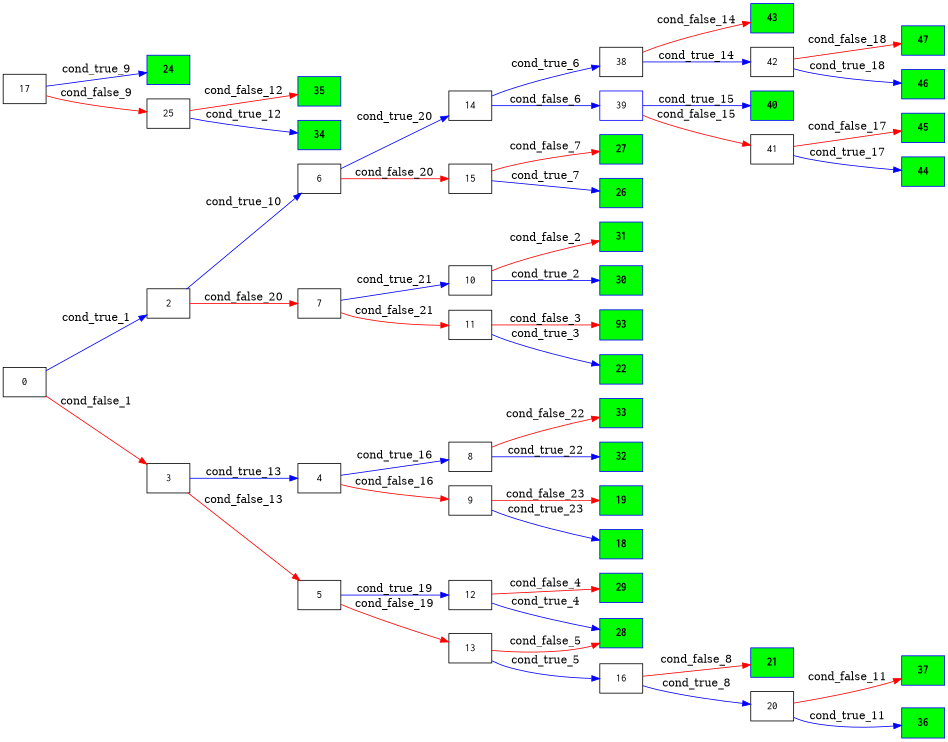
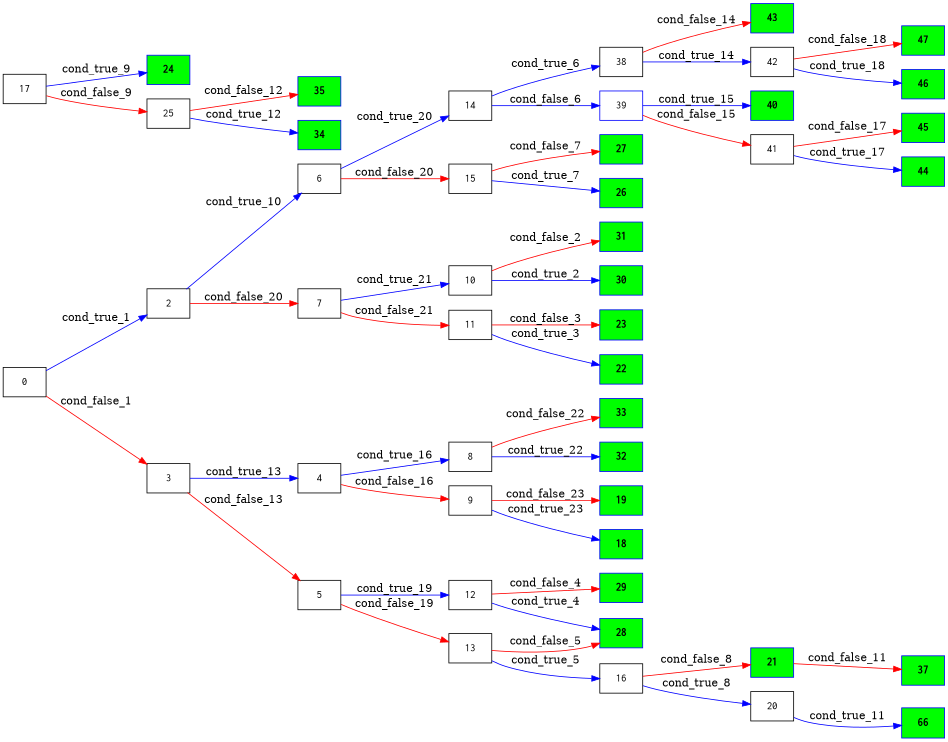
node "93": label "93" -> "23"
edge "20" -> "37": now "21" -> "37"
node "36": label "36" -> "66"
